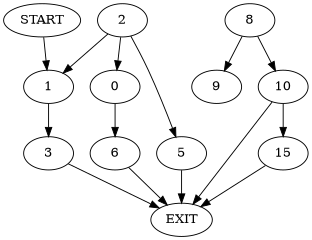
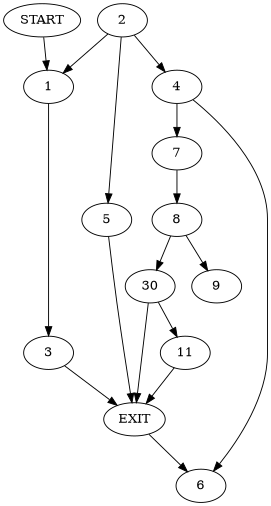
node "0": label "0" -> "4"
node "10": label "10" -> "30"
node "7": added
node "15": label "15" -> "11"
edge "6" -> "EXIT": reversed
